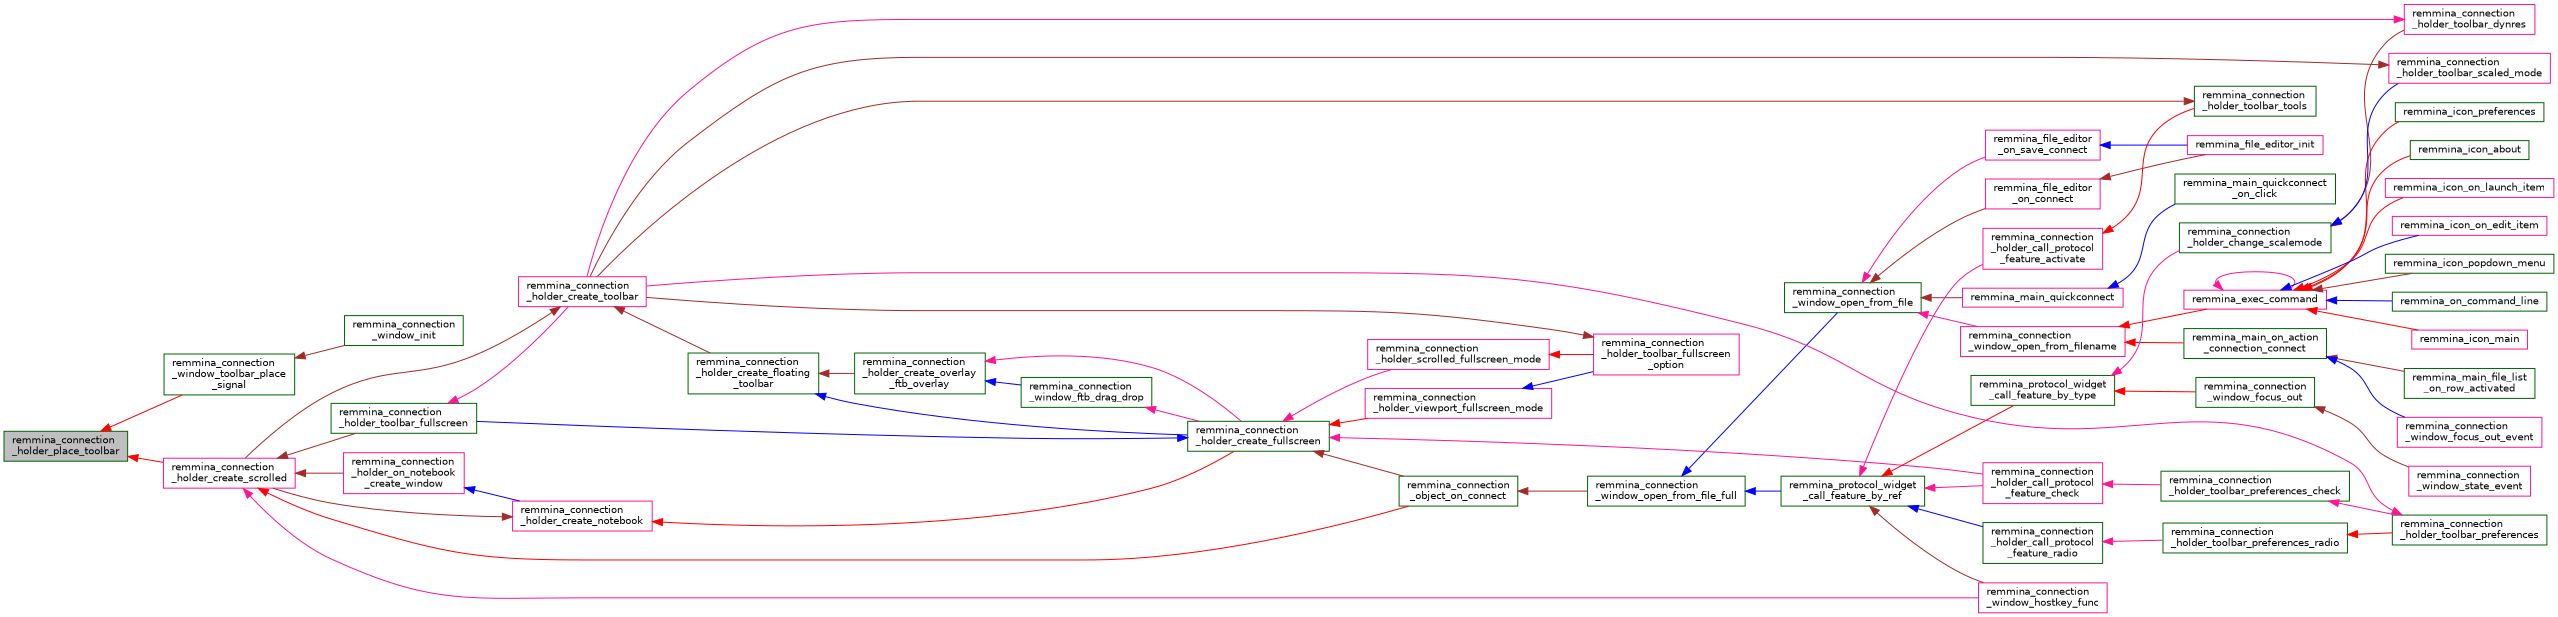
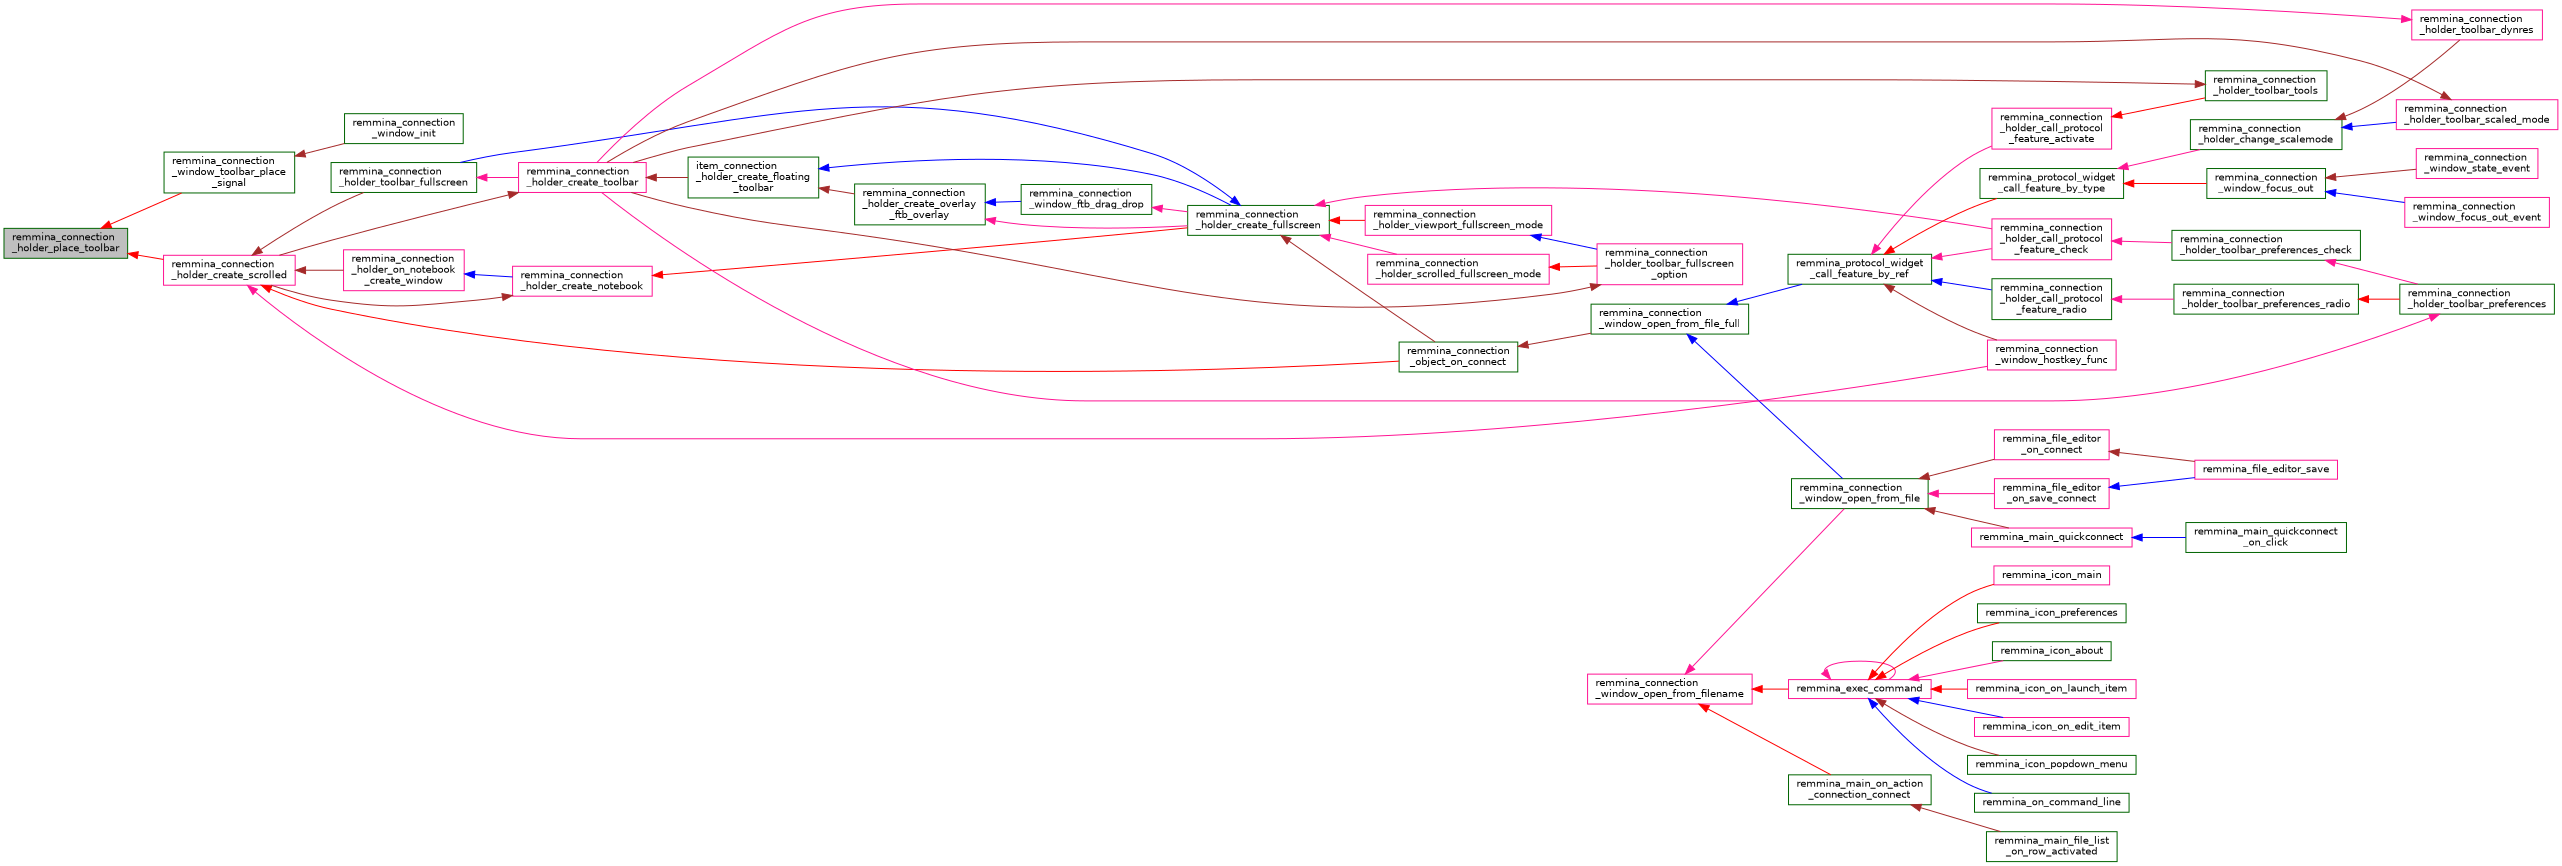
node "remmina_file_editor_init": label "remmina_file_editor_init" -> "remmina_file_editor_save"
edge "remmina_icon_about" -> "remmina_exec_command": color red -> deeppink
edge "remmina_connection _window_open_from_filename" -> "remmina_connection _window_open_from_file": reversed
node "remmina_connection _holder_create_floating _toolbar": label "remmina_connection _holder_create_floating _toolbar" -> "item_connection _holder_create_floating _toolbar"
edge "remmina_connection _window_focus_out_event" -> "remmina_main_on_action _connection_connect": now "remmina_connection _window_focus_out_event" -> "remmina_connection _window_focus_out"
